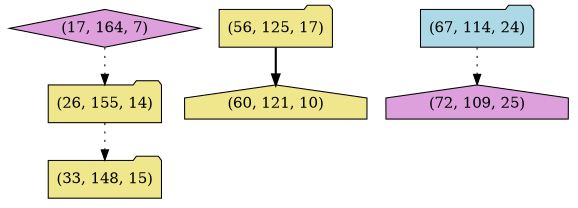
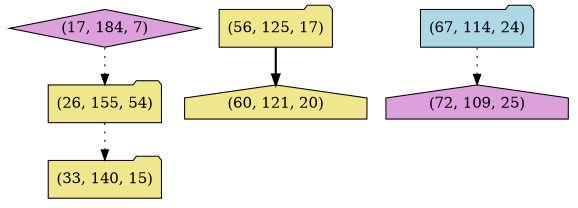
node "(17, 164, 7)": label "(17, 164, 7)" -> "(17, 184, 7)"
node "(26, 155, 14)": label "(26, 155, 14)" -> "(26, 155, 54)"
node "(60, 121, 10)": label "(60, 121, 10)" -> "(60, 121, 20)"
node "(33, 148, 15)": label "(33, 148, 15)" -> "(33, 140, 15)"
